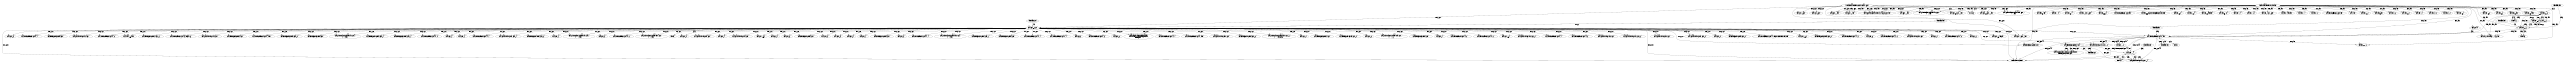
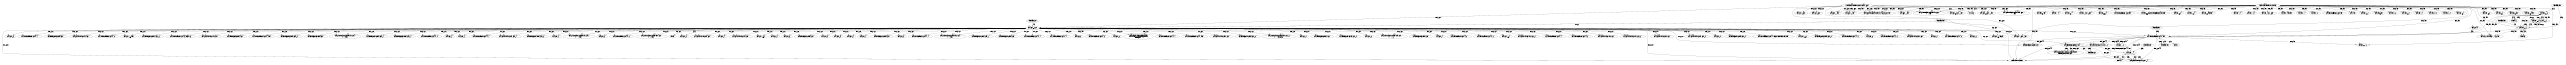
node "(Call,len -= 12)": removed
edge "(Call,tptr = pptr)" -> "(Call,tptr += length)": now "(Identifier,tlen)" -> "(Call,tptr += length)"
edge "(Call,tptr = pptr)" -> "(Call,ND_TCHECK2(tptr[0], 5))": label "DDG: tptr" -> "DDG: len"
node "(Call,data += tlen)": label "(Call,data += tlen)" -> "(Call,tptr += tlen)"
